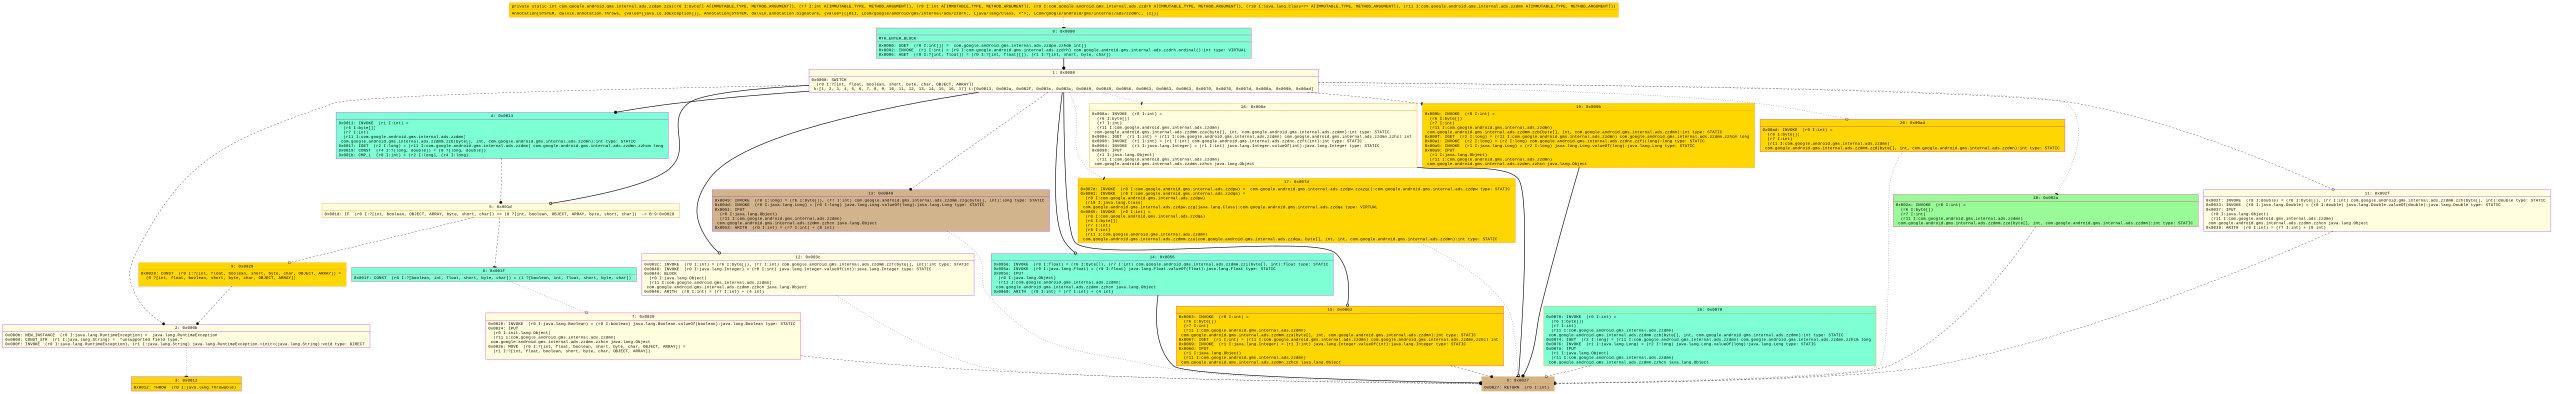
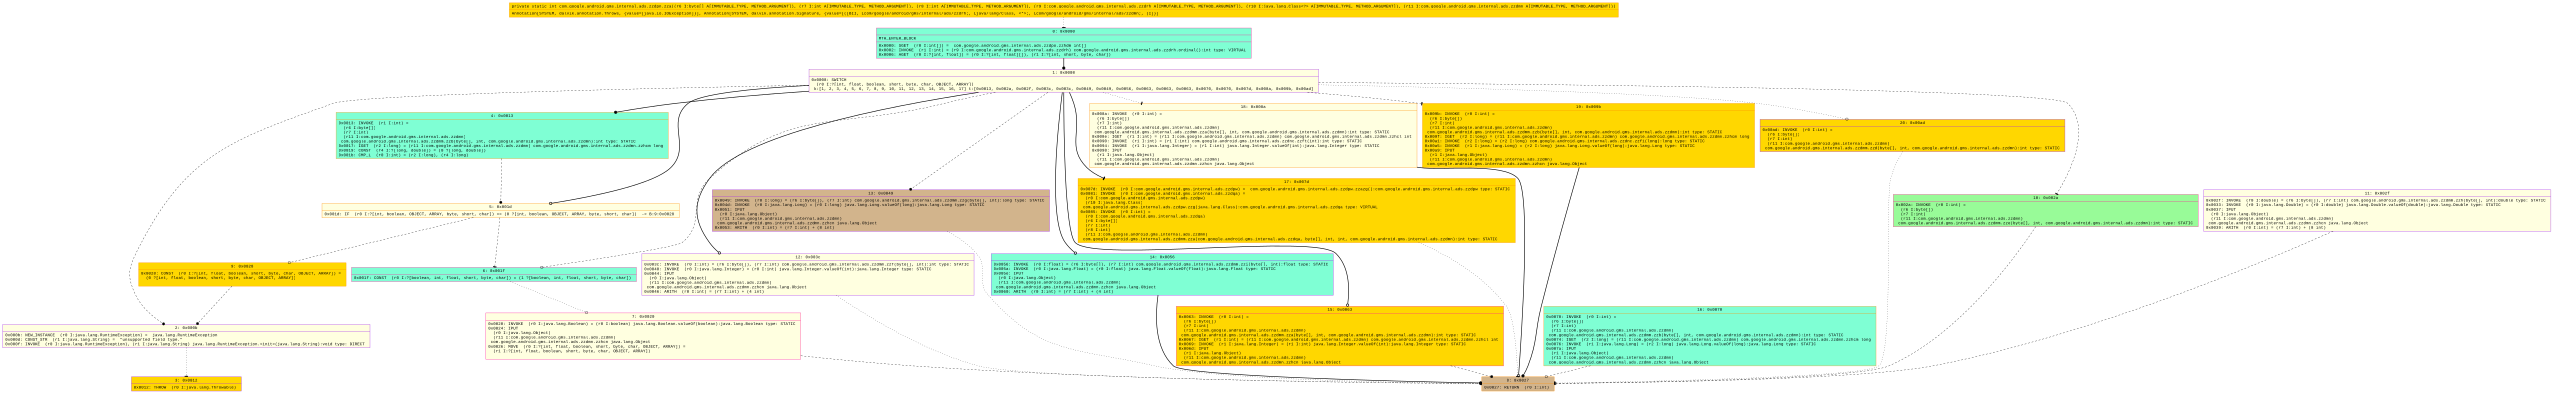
edge "1: 0x0008" -> "10: 0x002a": style dotted -> dashed
edge "1: 0x0008" -> "11: 0x002f": now "1: 0x0008" -> "6: 0x001f"
node "4: 0x0013": color purple -> darkorange
edge "1: 0x0008" -> "17: 0x007d": style dotted -> bold
node "12: 0x003c": text "0x0044: BLOCK" -> "0x0044: IPUT"
node "7: 0x0020": text "(r0 I:init.lang.Object)" -> "(r0 I:java.lang.Object)"
